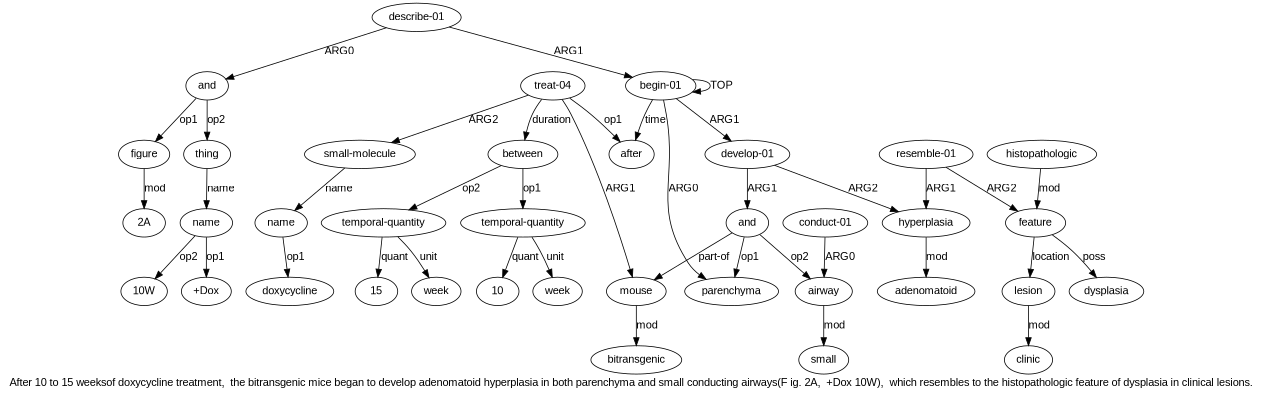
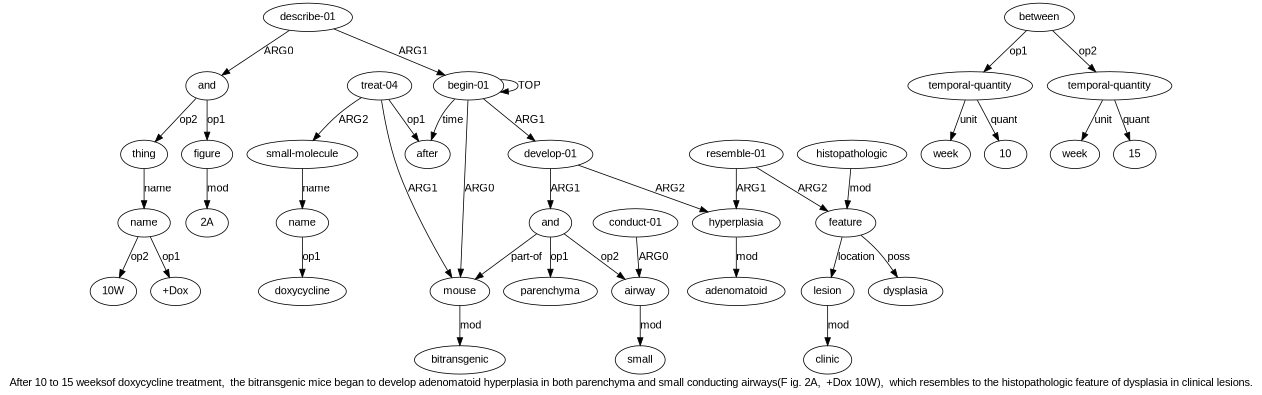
edge "treat-04" -> "between": removed, label "duration"
edge "begin-01" -> "parenchyma": now "begin-01" -> "mouse"
